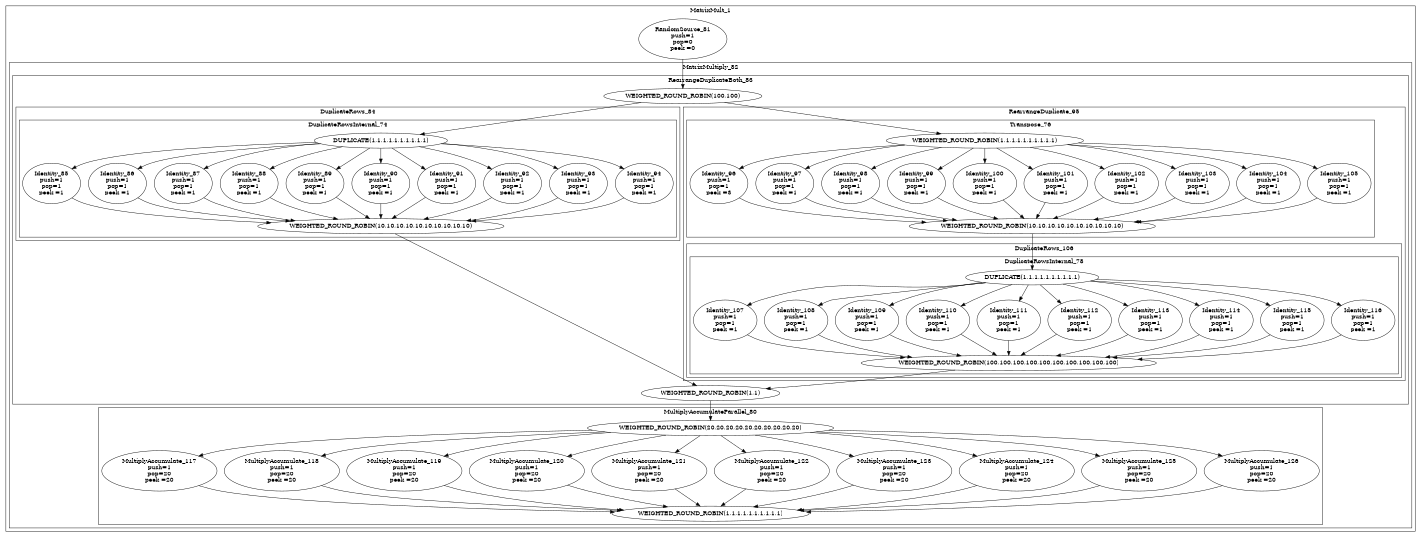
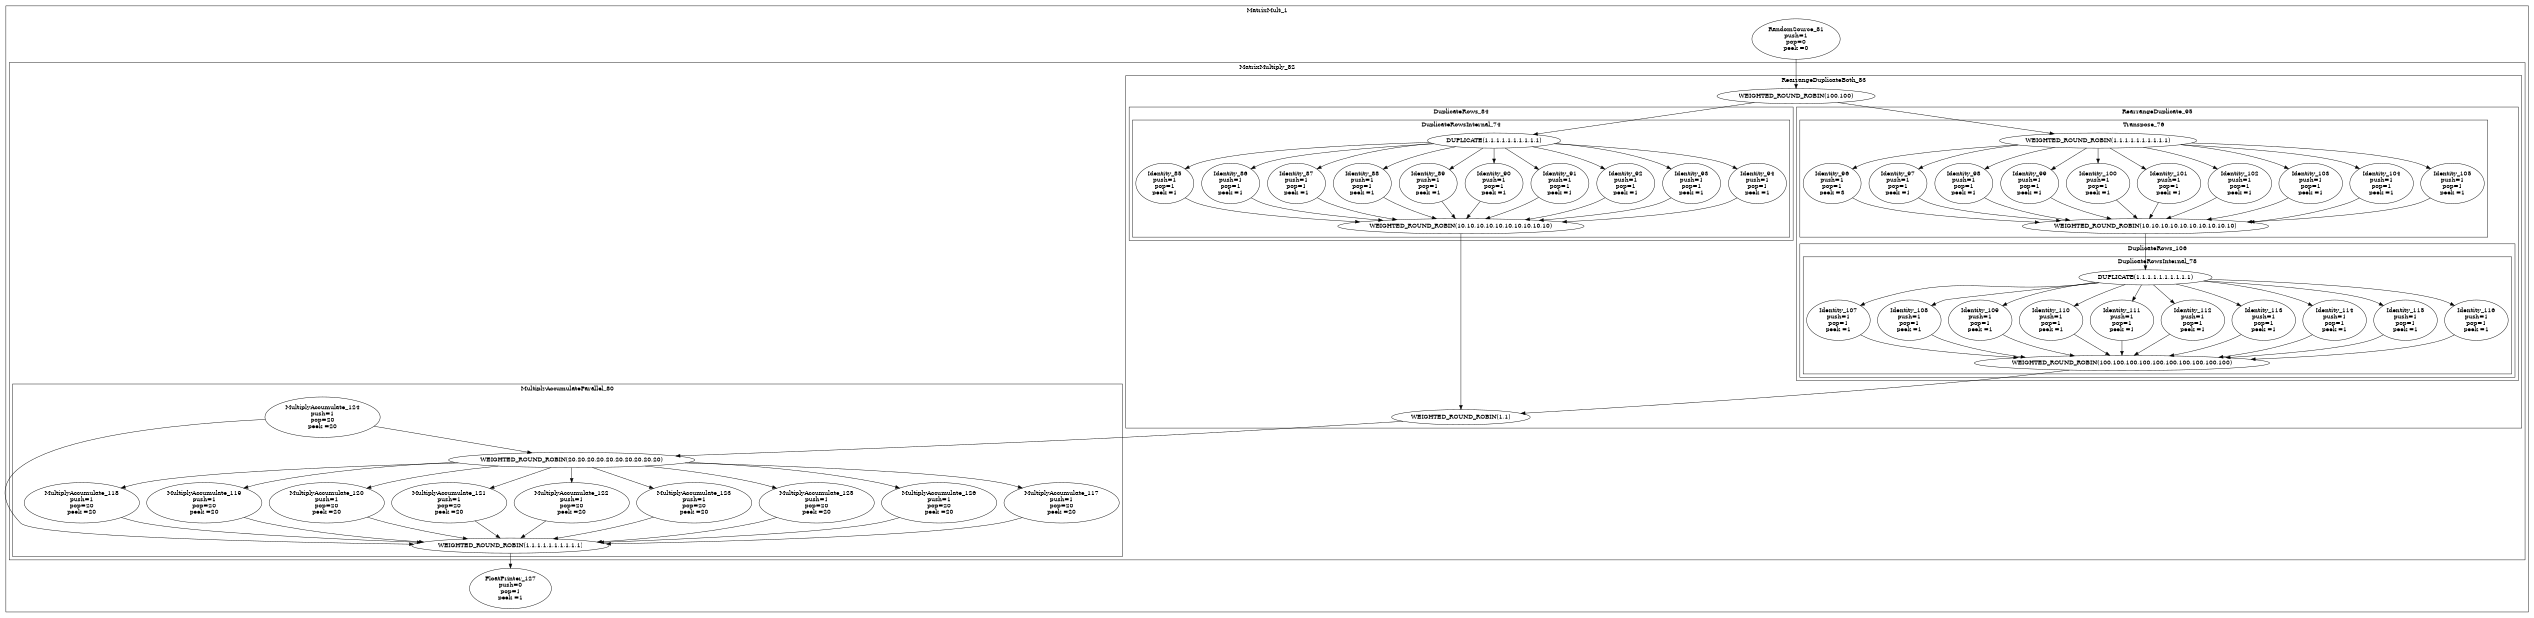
edge "WEIGHTED_ROUND_ROBIN(20,20,20,20,20,20,20,20,20,20)" -> "MultiplyAccumulate_124 push=1 pop=20 peek =20": reversed
node "FloatPrinter_127 push=0 pop=1 peek =1": added
